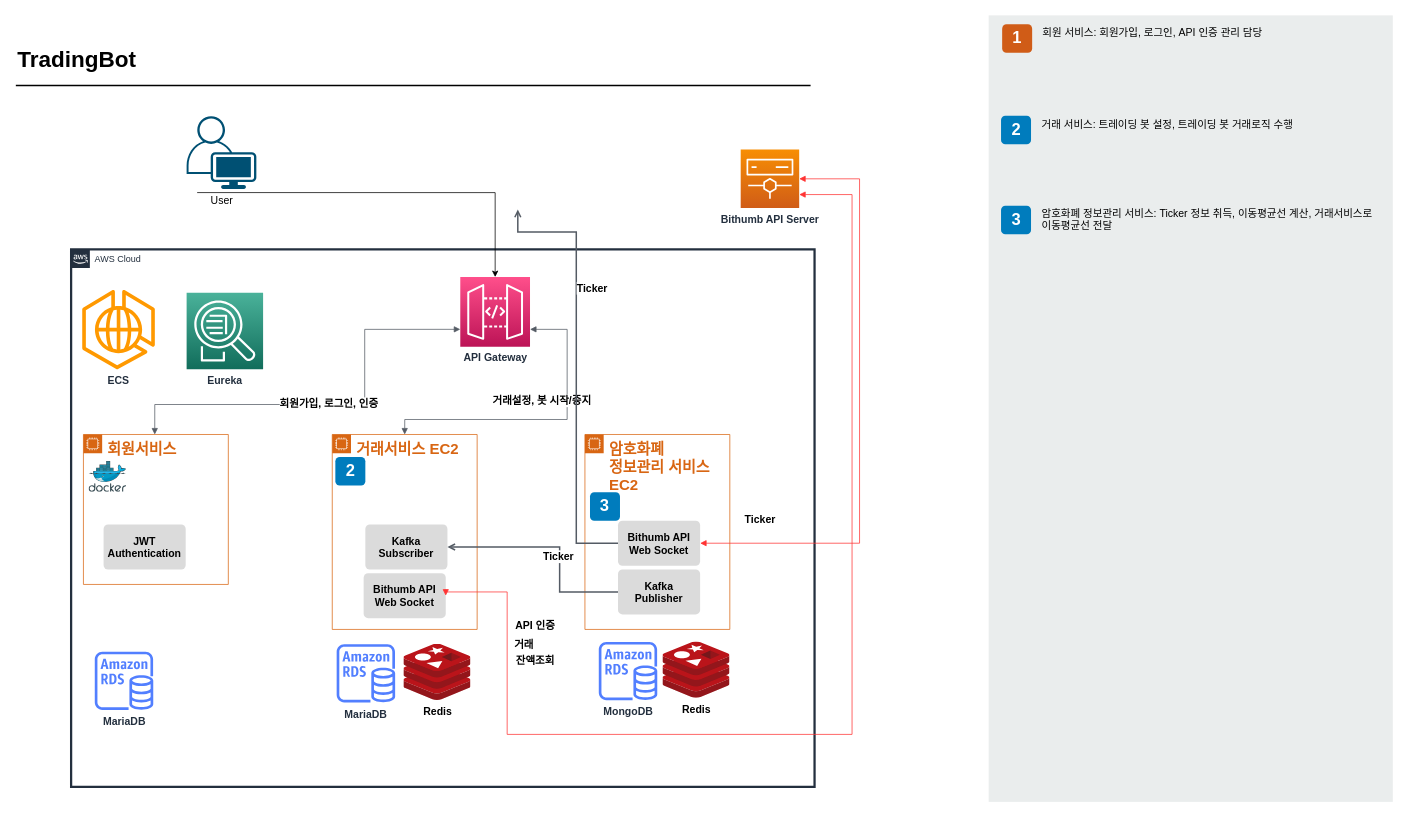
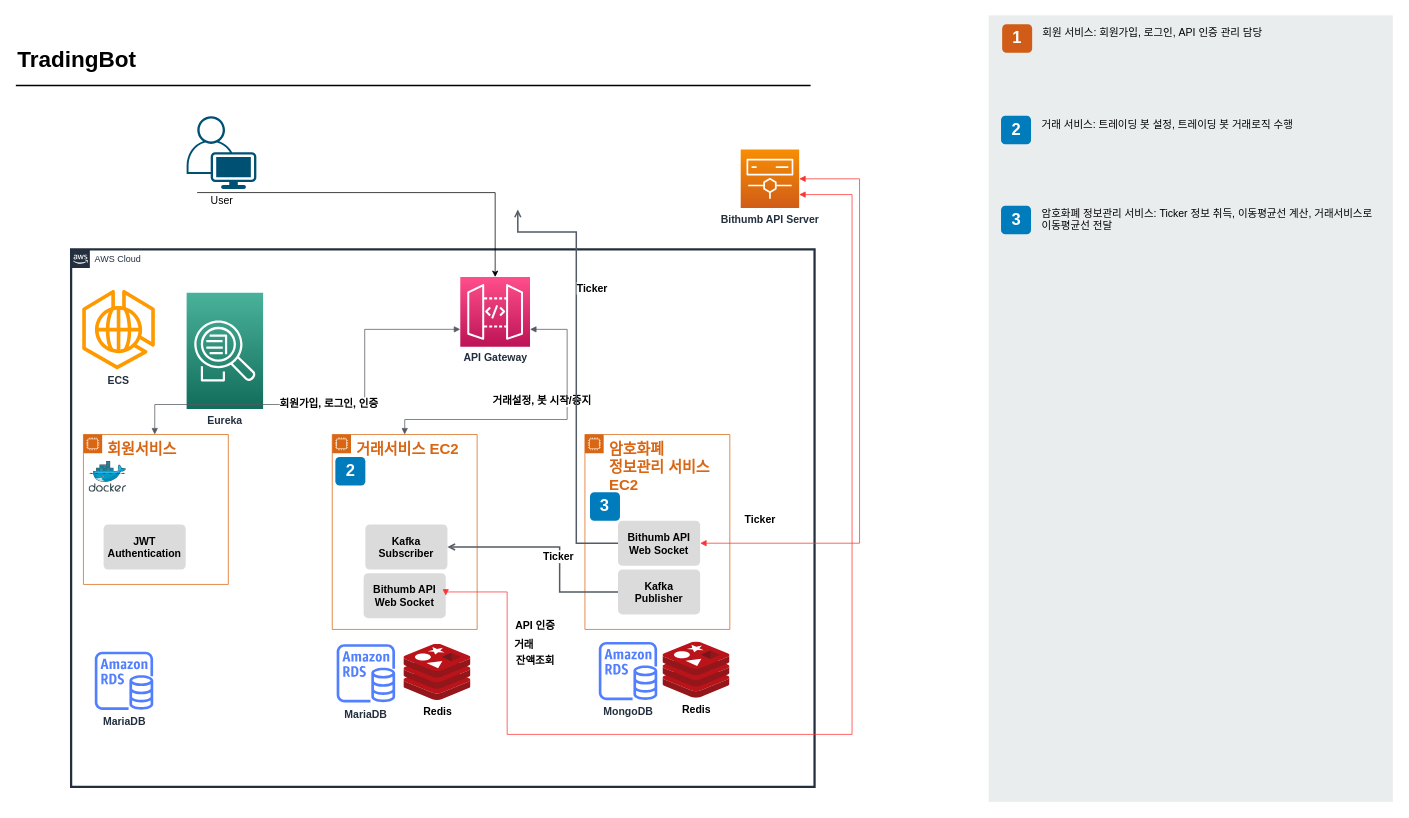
node "Eureka": size 77x77 -> 77x116
